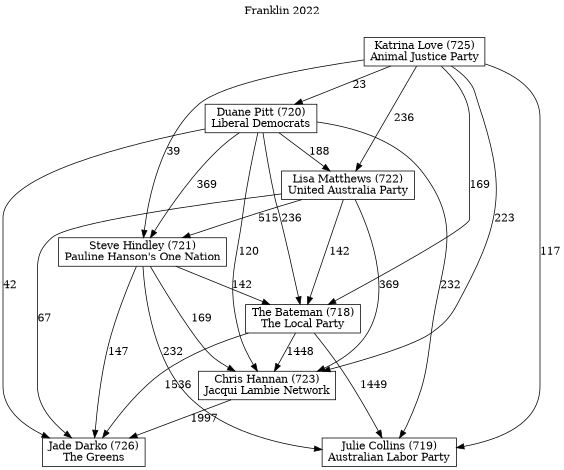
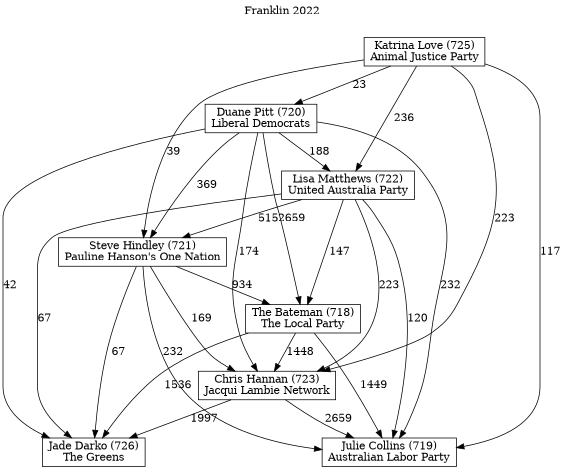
edge "Katrina Love (725) Animal Justice Party" -> "The Bateman (718) The Local Party": removed, label "169"
edge "Duane Pitt (720) Liberal Democrats" -> "The Bateman (718) The Local Party": label "236" -> "2659"
edge "Duane Pitt (720) Liberal Democrats" -> "Chris Hannan (723) Jacqui Lambie Network": label "120" -> "174"
edge "Lisa Matthews (722) United Australia Party" -> "The Bateman (718) The Local Party": label "142" -> "147"
edge "Steve Hindley (721) Pauline Hanson's One Nation" -> "The Bateman (718) The Local Party": label "142" -> "934"
edge "Lisa Matthews (722) United Australia Party" -> "Chris Hannan (723) Jacqui Lambie Network": label "369" -> "223"
edge "Lisa Matthews (722) United Australia Party" -> "Julie Collins (719) Australian Labor Party": added, label "120"
edge "Steve Hindley (721) Pauline Hanson's One Nation" -> "Jade Darko (726) The Greens": label "147" -> "67"
edge "Chris Hannan (723) Jacqui Lambie Network" -> "Julie Collins (719) Australian Labor Party": added, label "2659"
